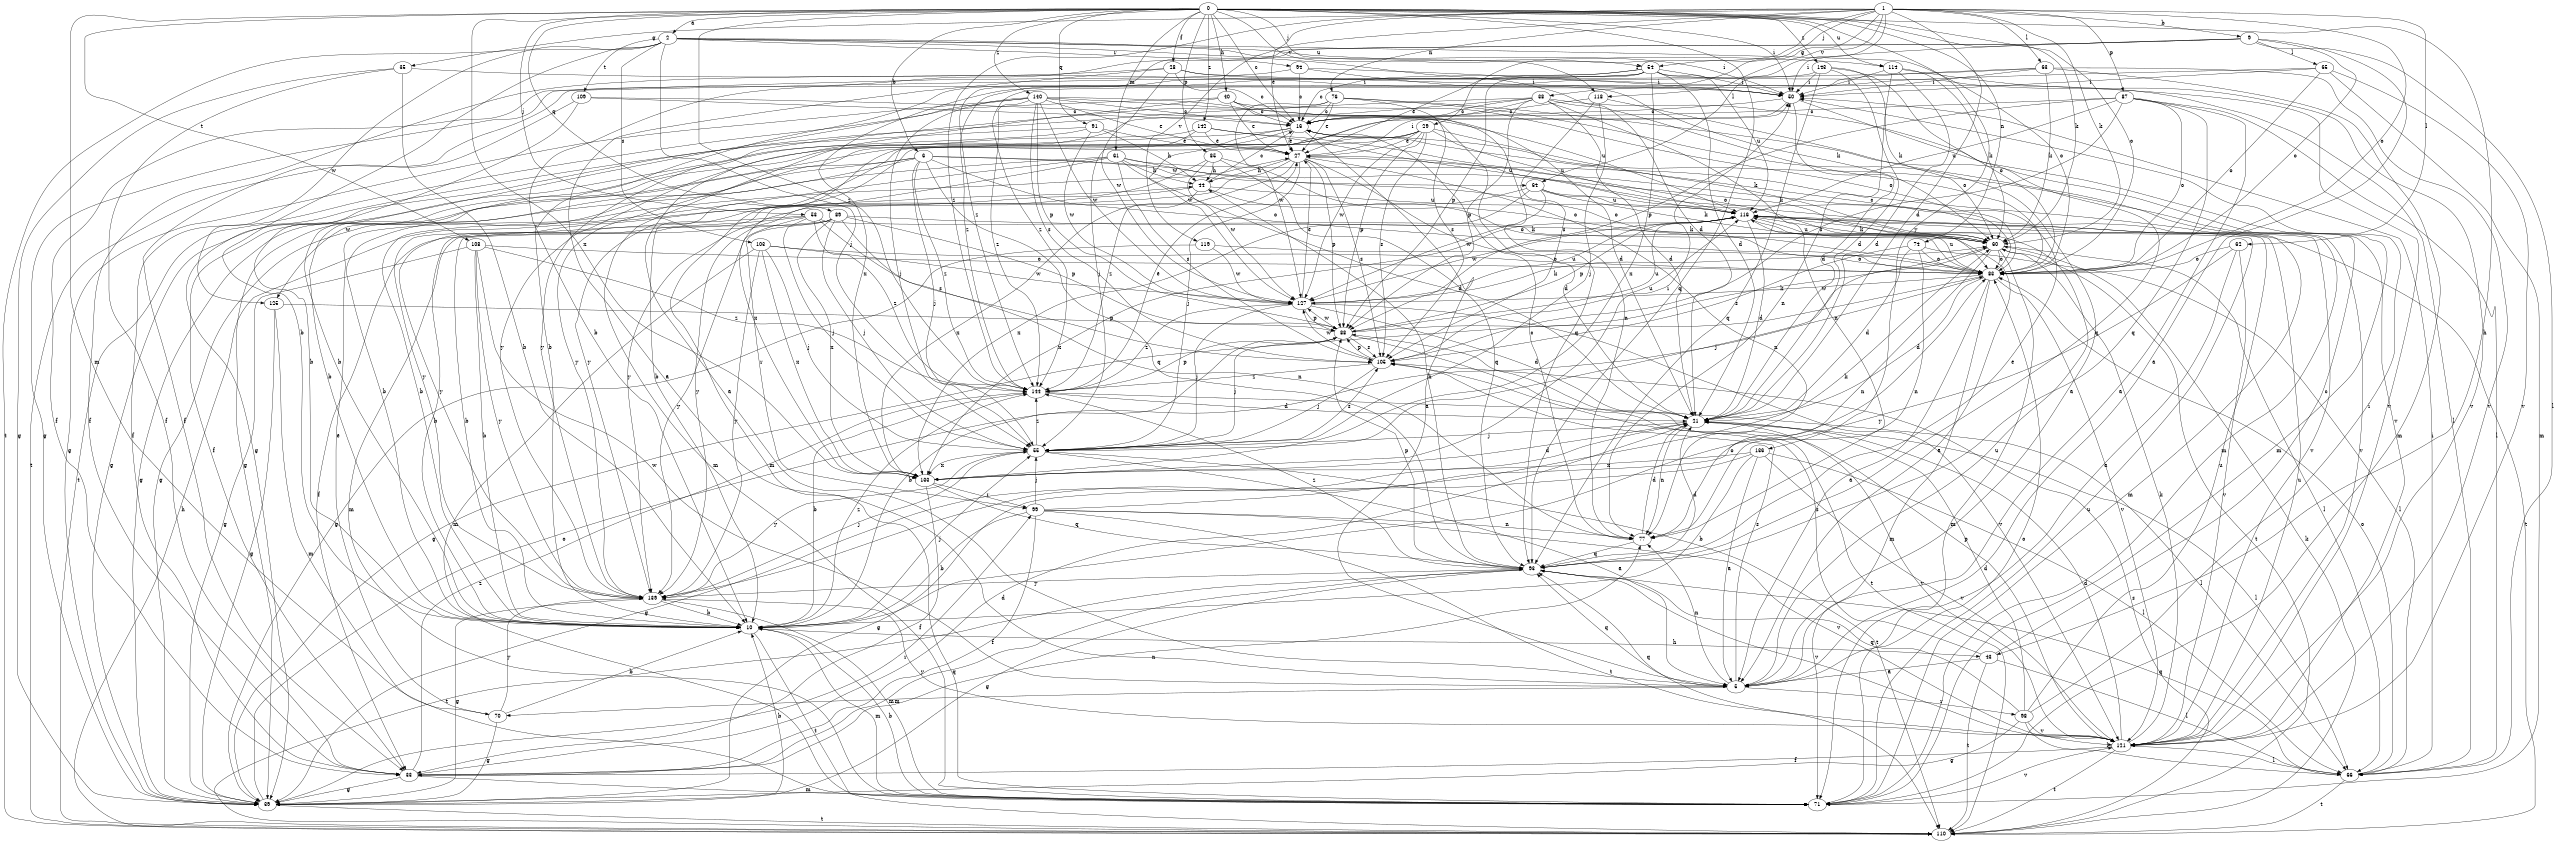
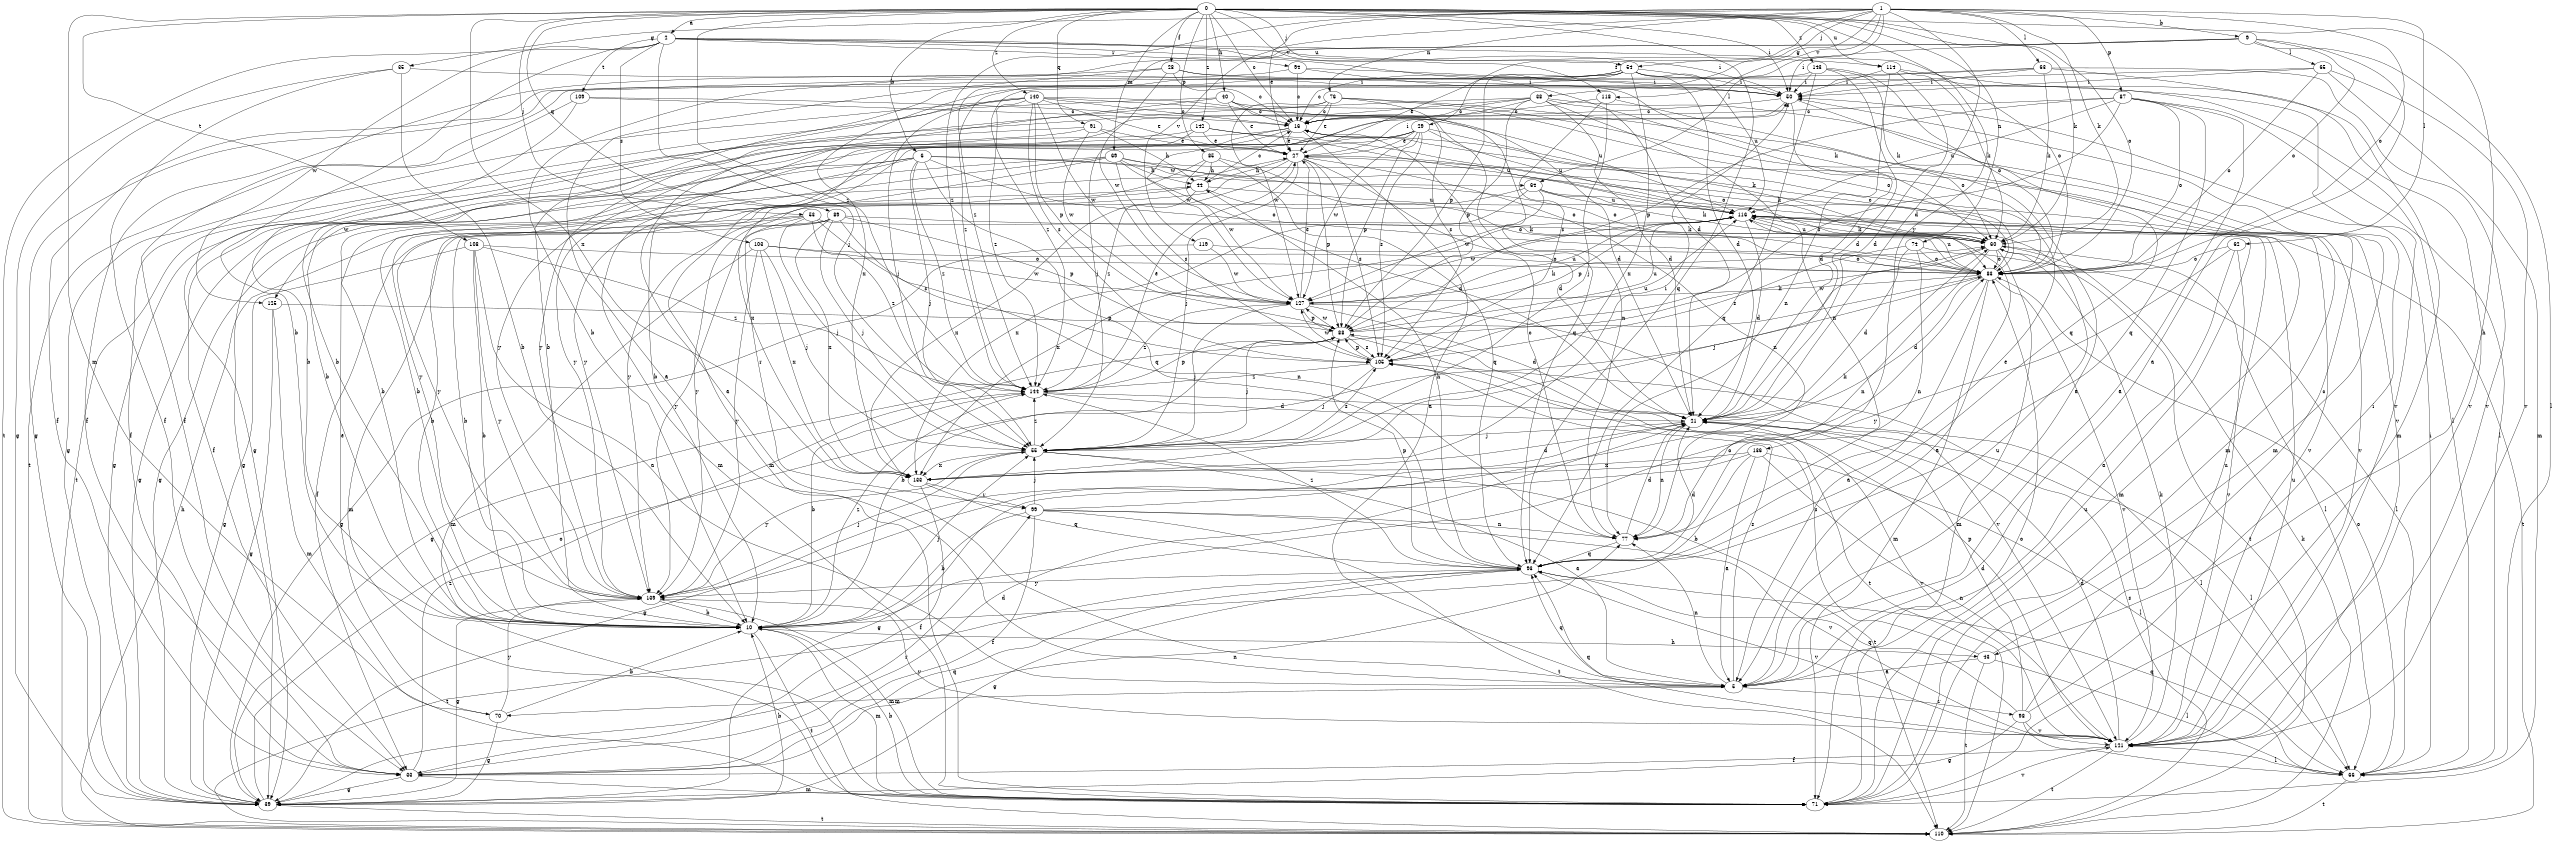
node "61": label "61" -> "69"
edge "108" -> "5": label "w" -> "a"
edge "136" -> "121": label "v" -> "n"
